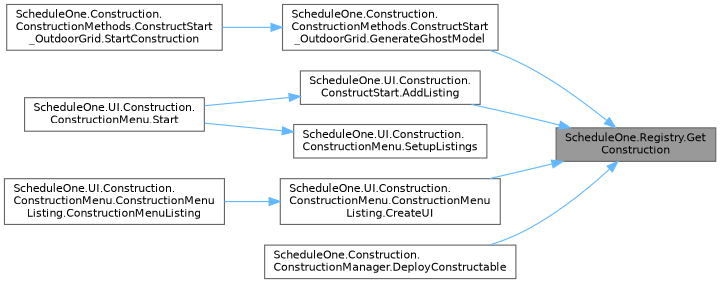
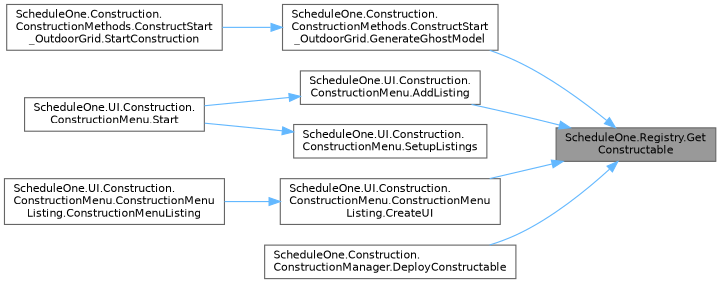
node "ScheduleOne.UI.Construction. ConstructStart.AddListing": label "ScheduleOne.UI.Construction. ConstructStart.AddListing" -> "ScheduleOne.UI.Construction. ConstructionMenu.AddListing"
node "ScheduleOne.Registry.Get Construction": label "ScheduleOne.Registry.Get Construction" -> "ScheduleOne.Registry.Get Constructable"
